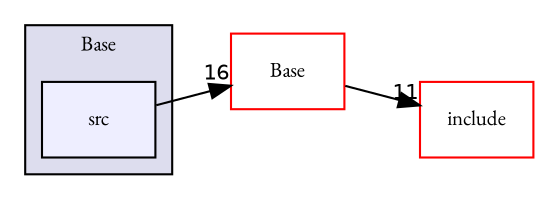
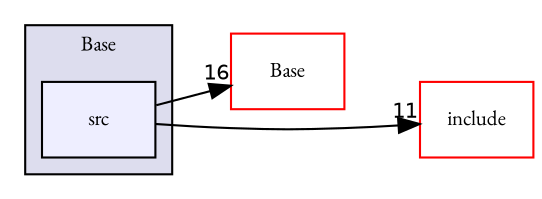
edge "Base" -> "include": now "src" -> "include"
